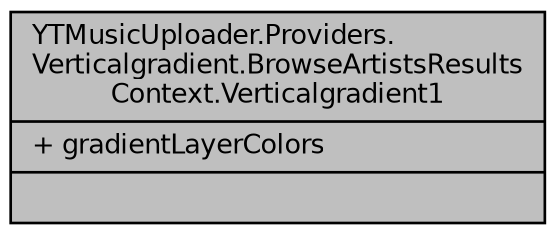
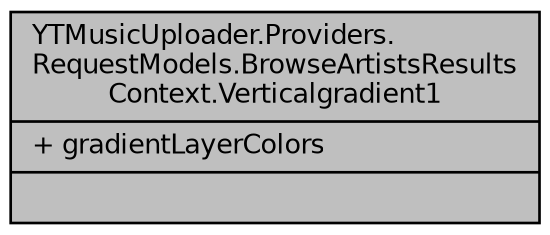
node "YTMusicUploader.Providers.": text "Verticalgradient.BrowseArtistsResults" -> "RequestModels.BrowseArtistsResults"
